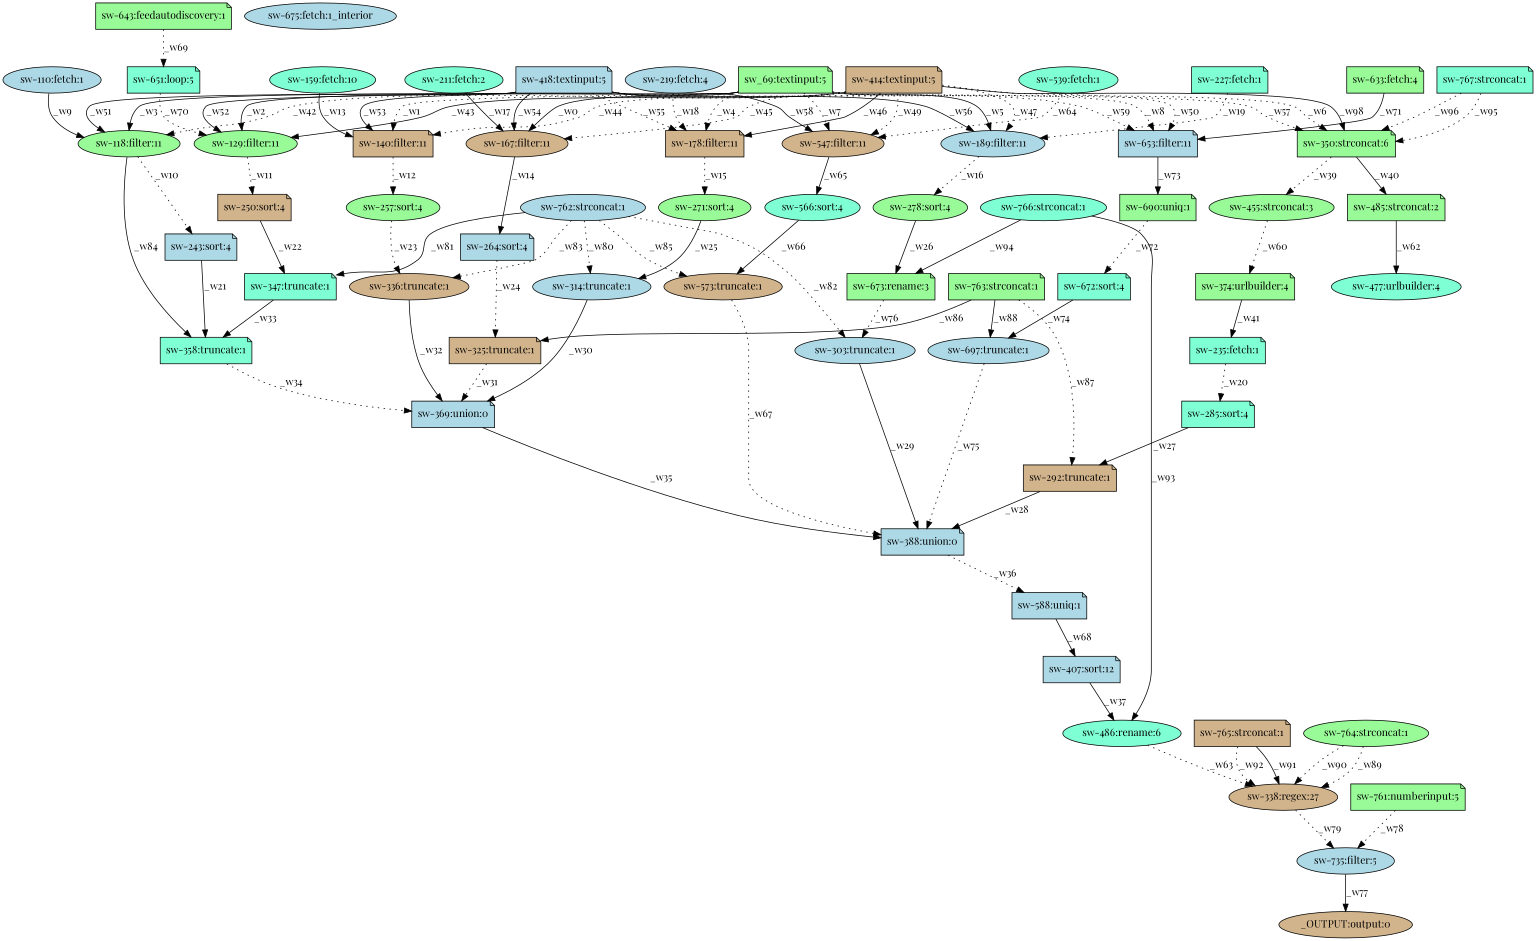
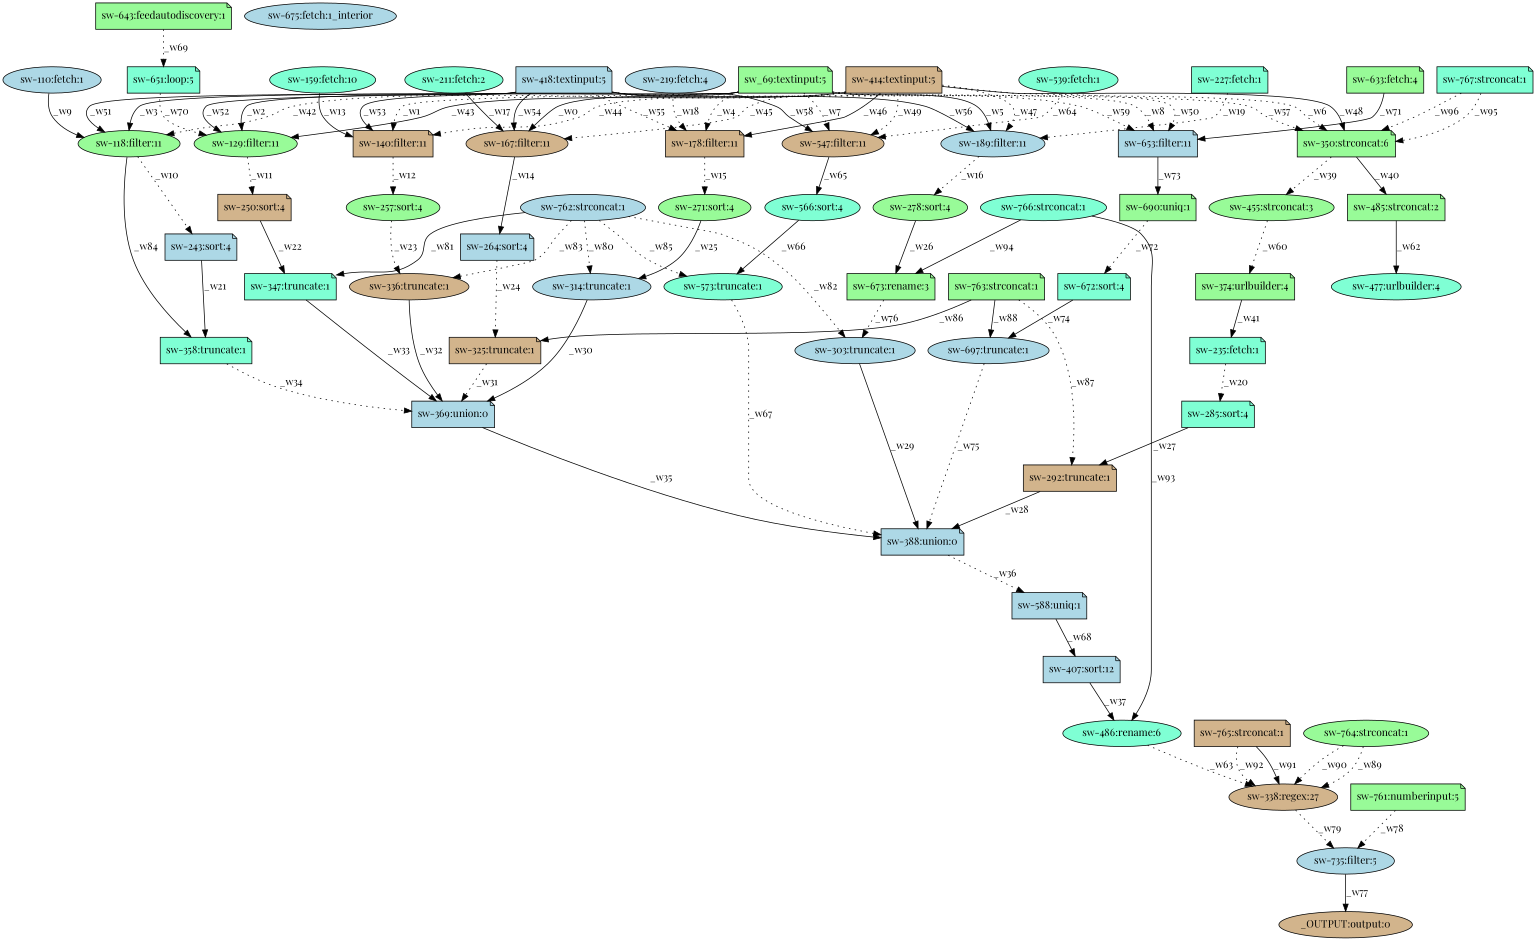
edge "sw-414:textinput:5" -> "sw-350:strconcat:6": label "_w98" -> "_w48"
node "sw-573:truncate:1": fillcolor tan -> aquamarine
edge "sw-347:truncate:1" -> "sw-358:truncate:1": now "sw-347:truncate:1" -> "sw-369:union:0"
